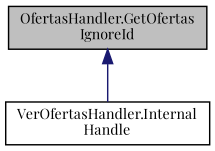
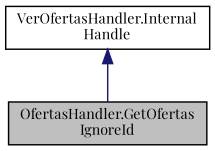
edge "VerOfertasHandler.Internal Handle" -> "OfertasHandler.GetOfertas IgnoreId": reversed
